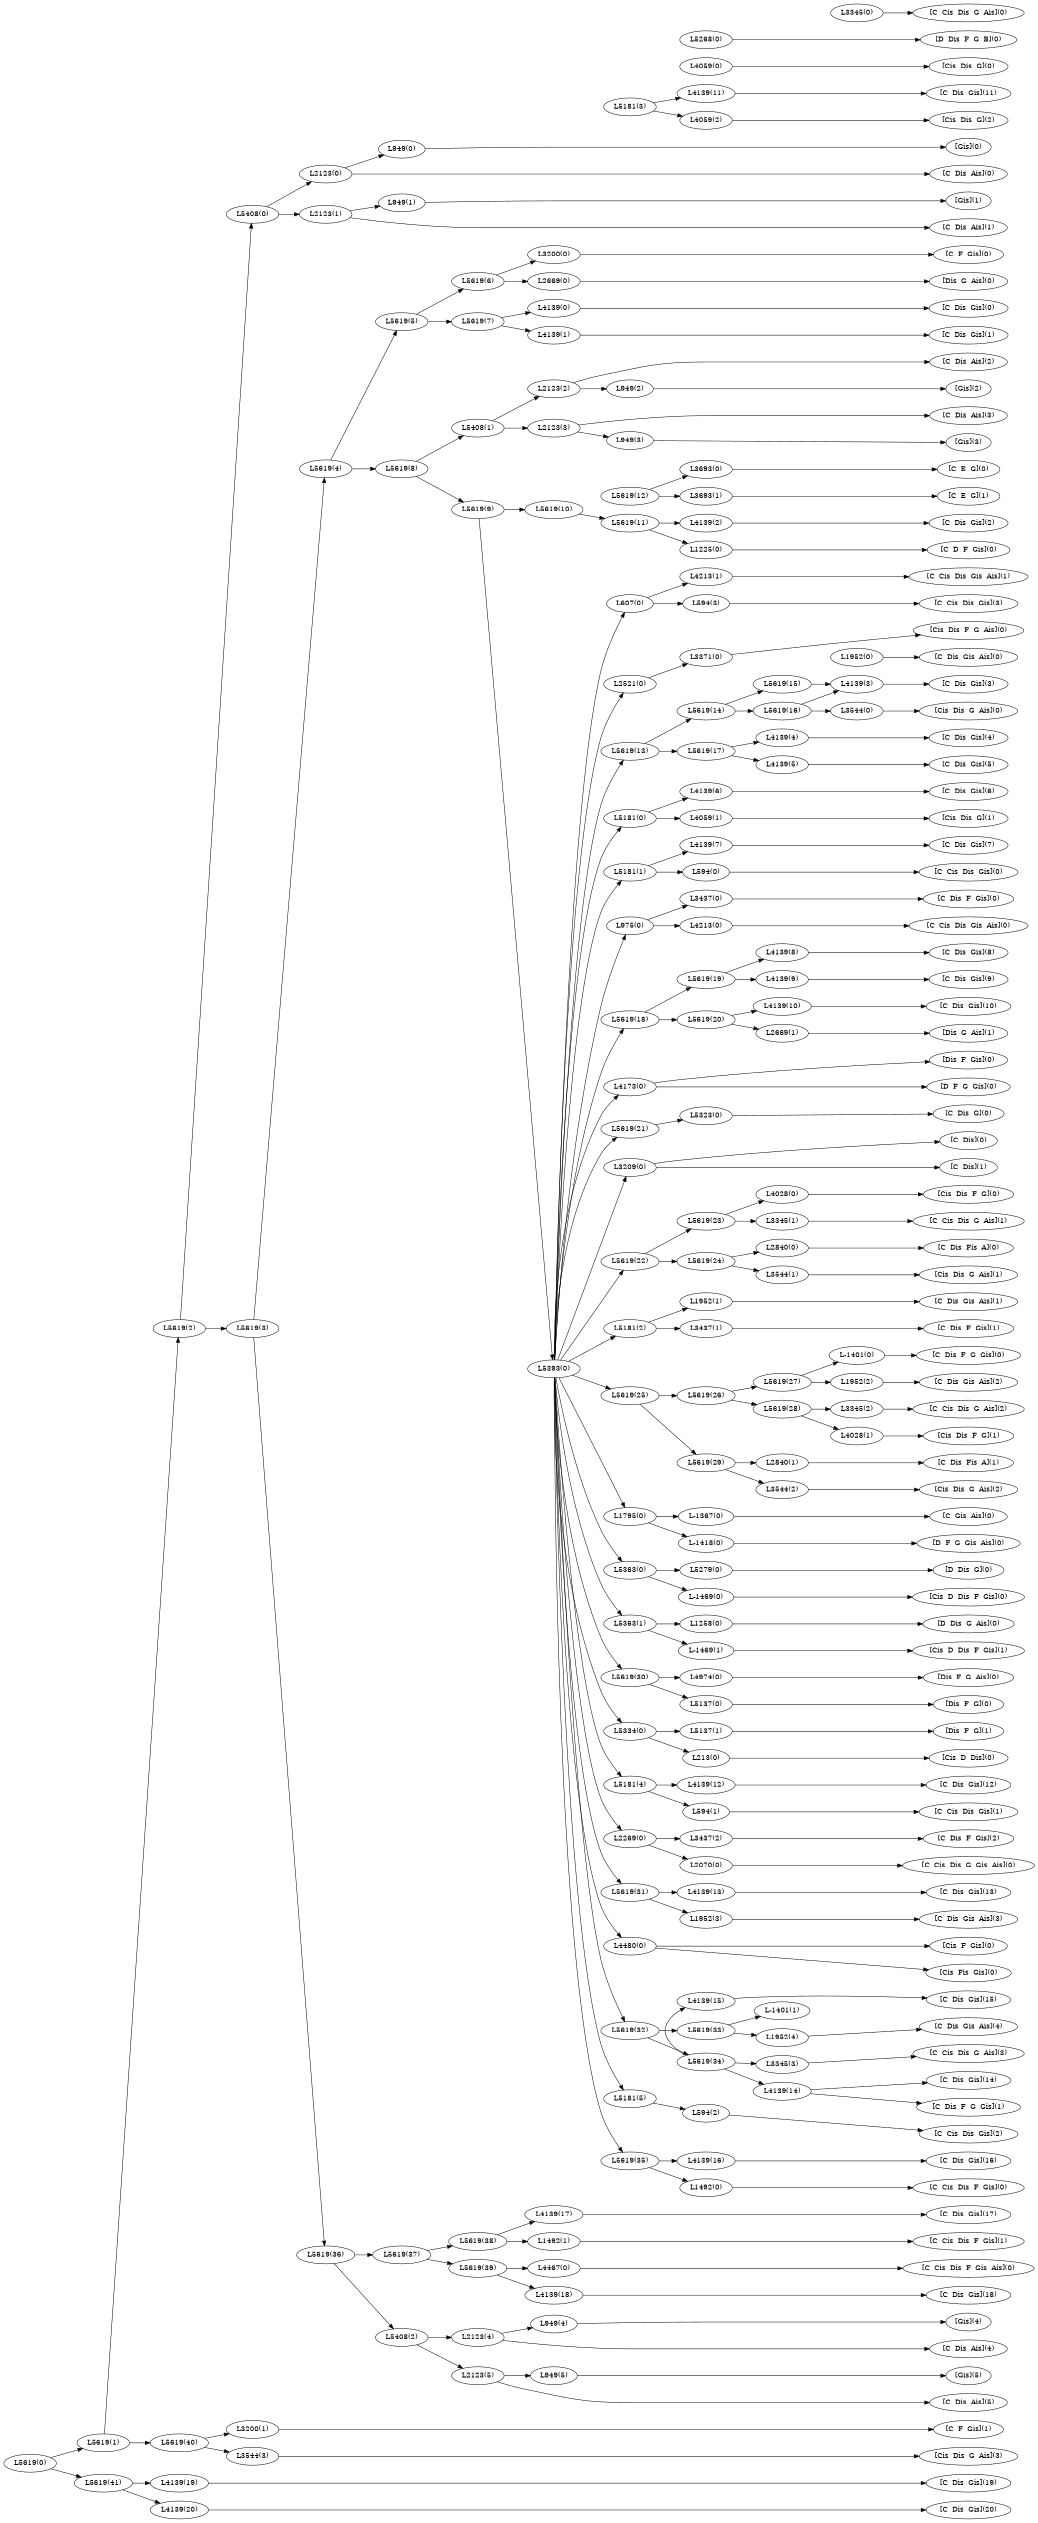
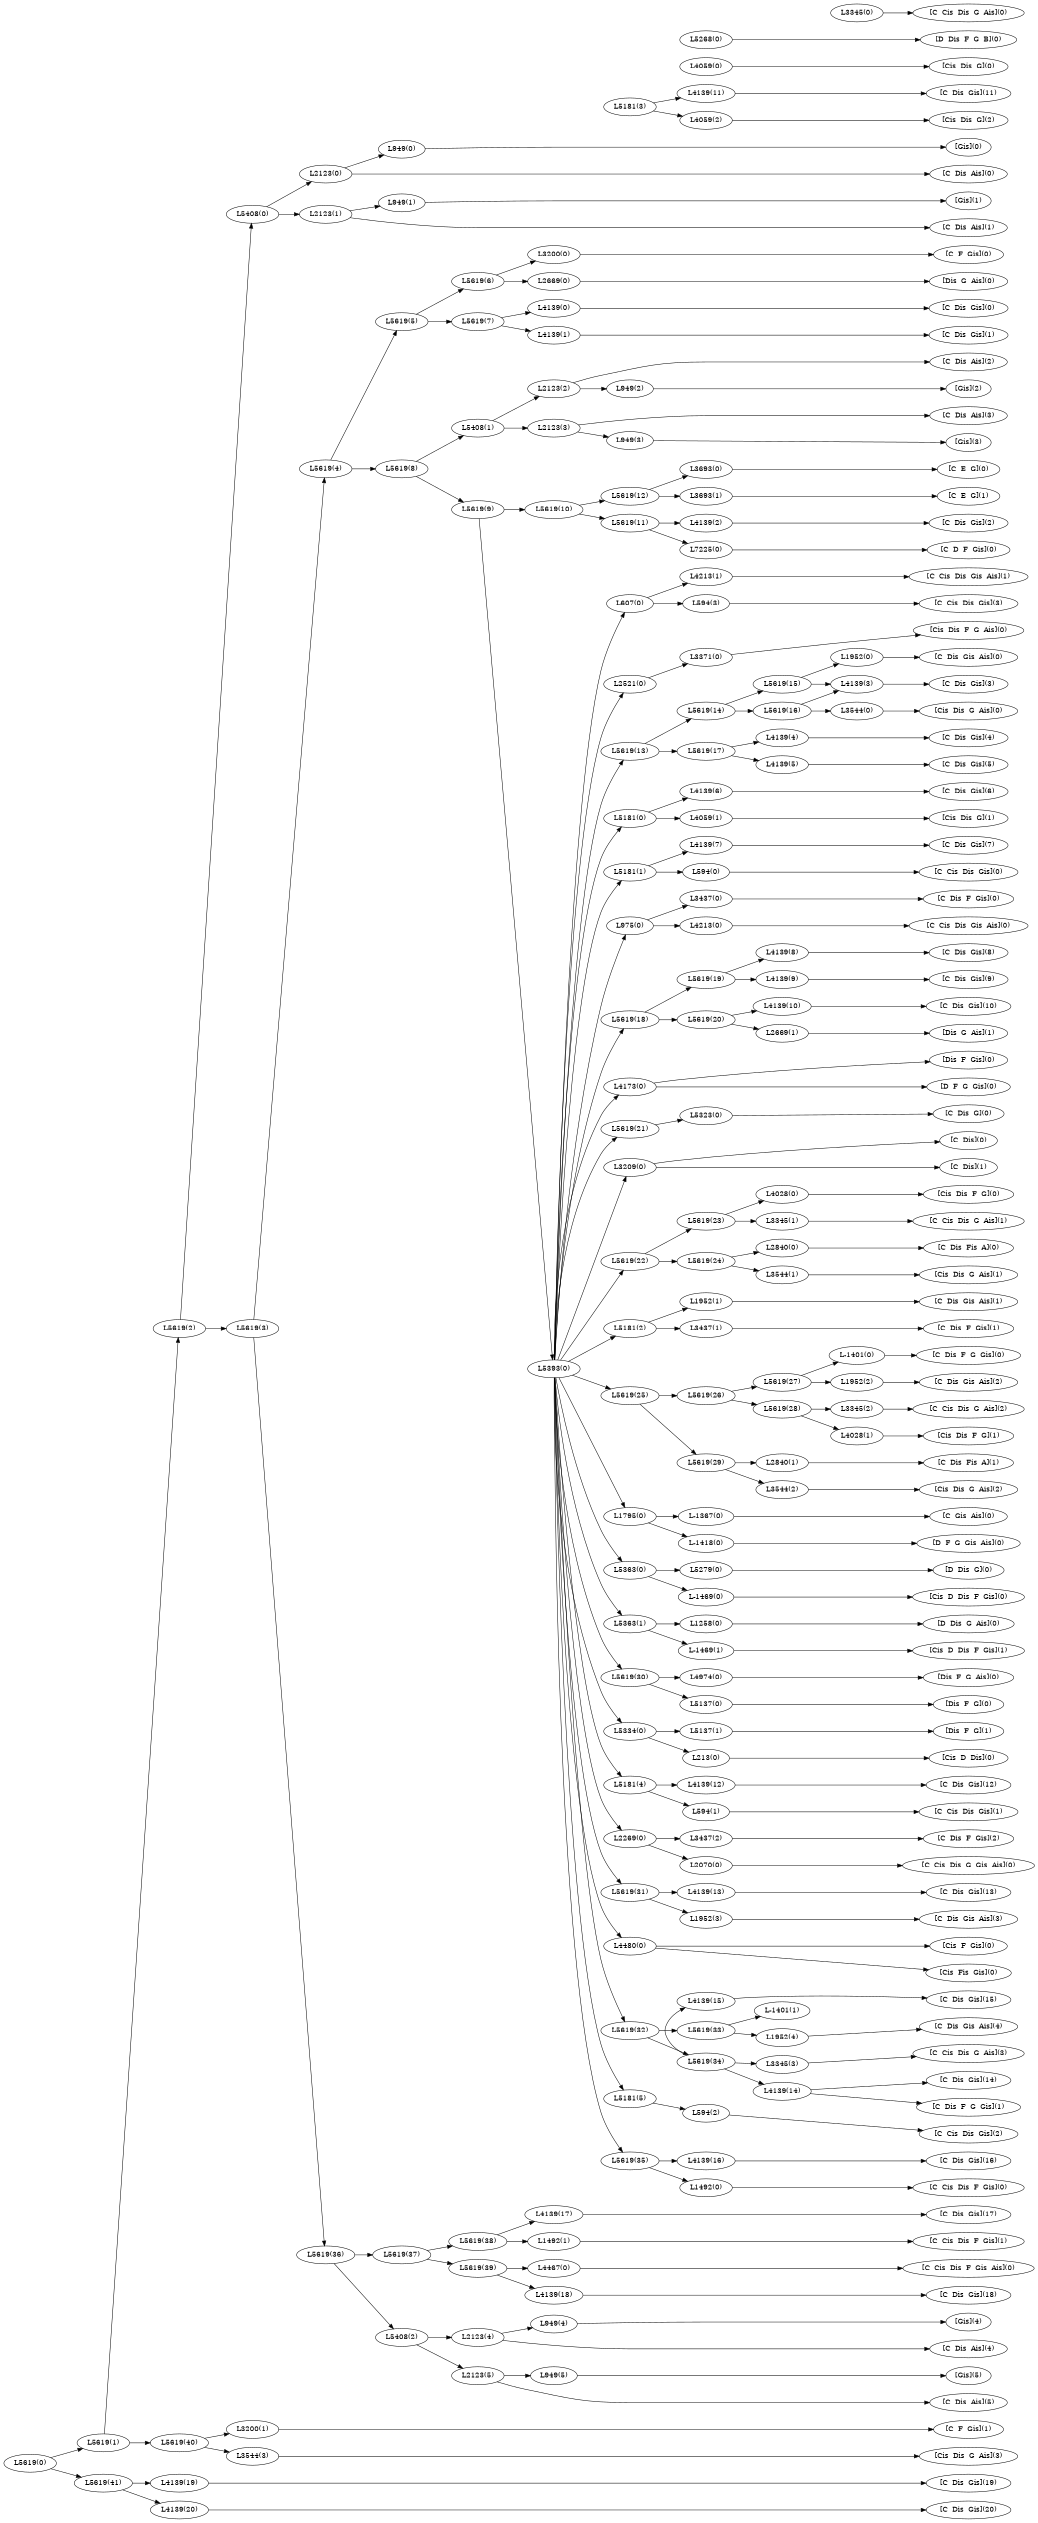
edge "L5619(10)" -> "L5619(12)": added
node "L1225(0)": label "L1225(0)" -> "L7225(0)"
edge "L5619(15)" -> "L1952(0)": added
